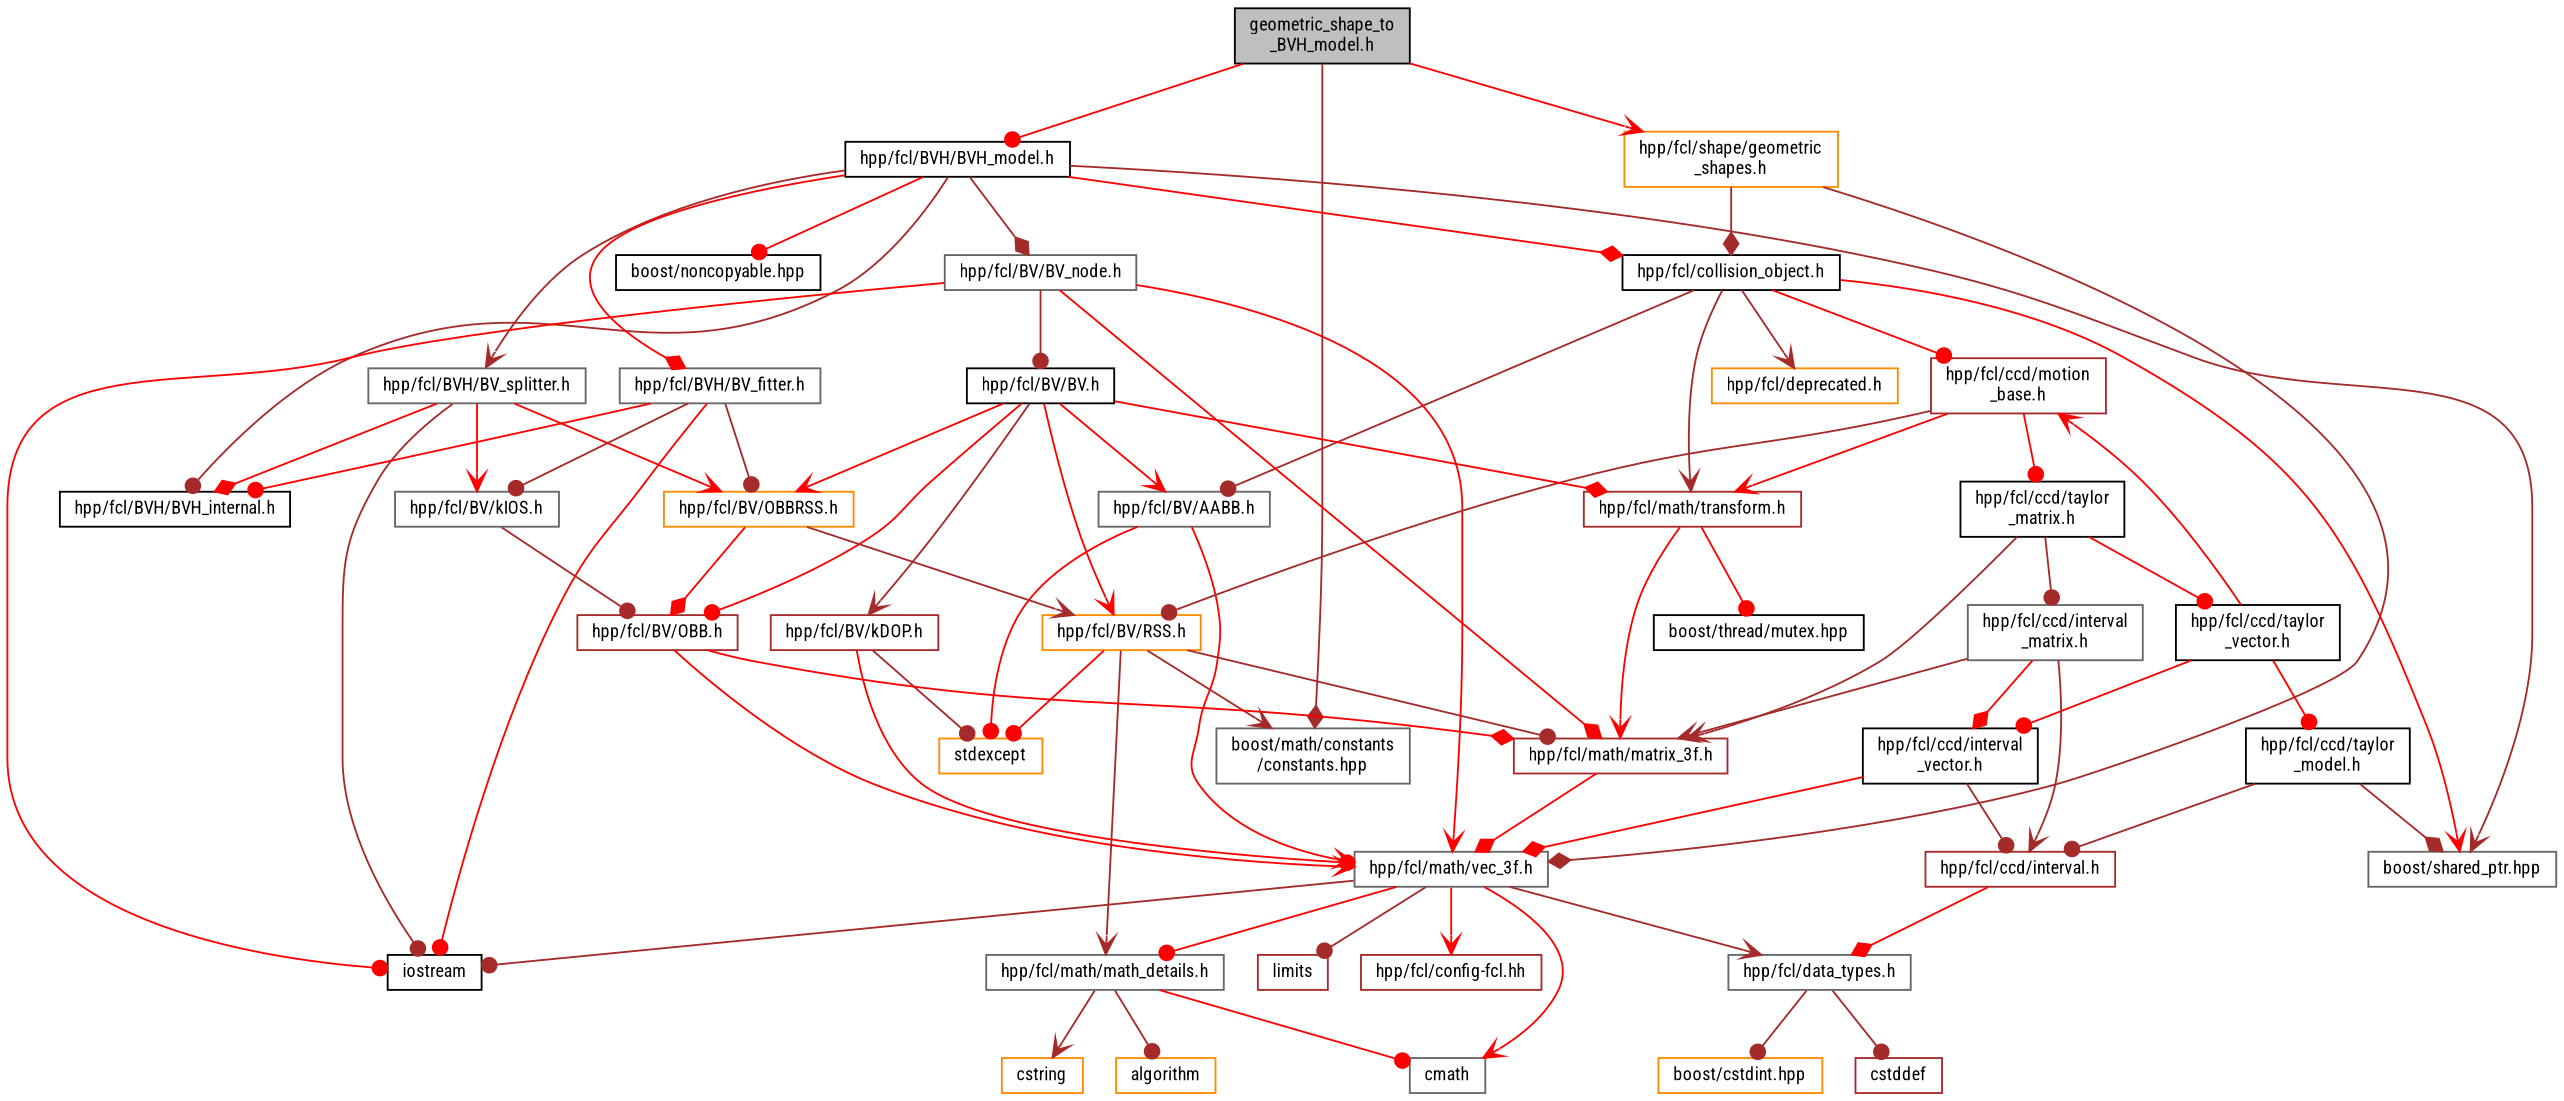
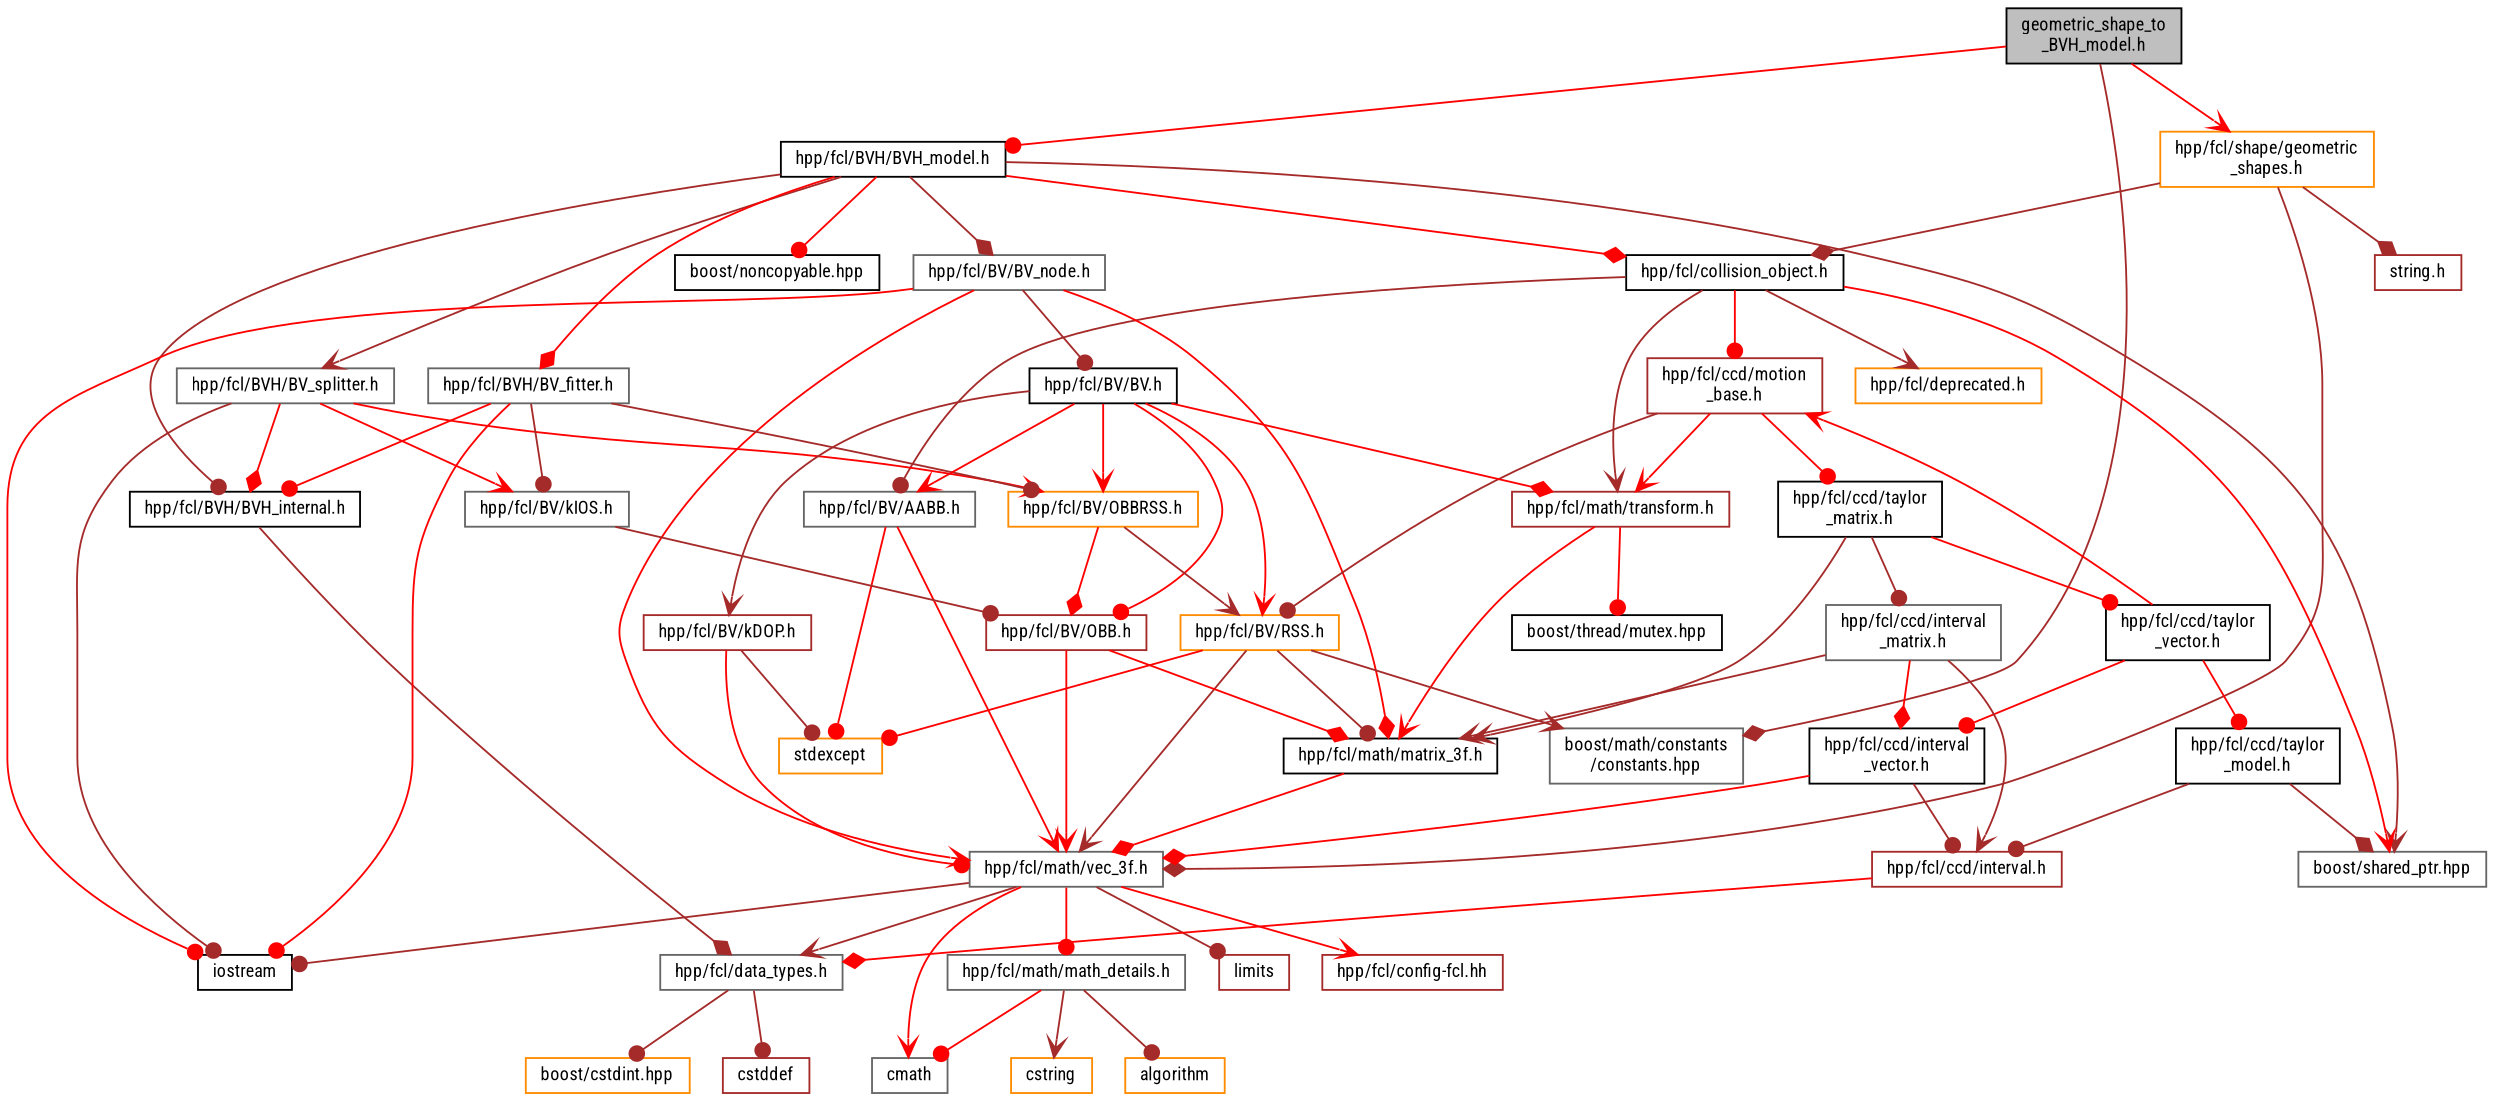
node "string.h": added
edge "hpp/fcl/BVH/BVH_internal.h" -> "hpp/fcl/data_types.h": added
node "hpp/fcl/math/matrix_3f.h": color brown -> black
edge "hpp/fcl/BV/RSS.h" -> "hpp/fcl/math/math_details.h": now "hpp/fcl/BV/RSS.h" -> "hpp/fcl/math/vec_3f.h"
